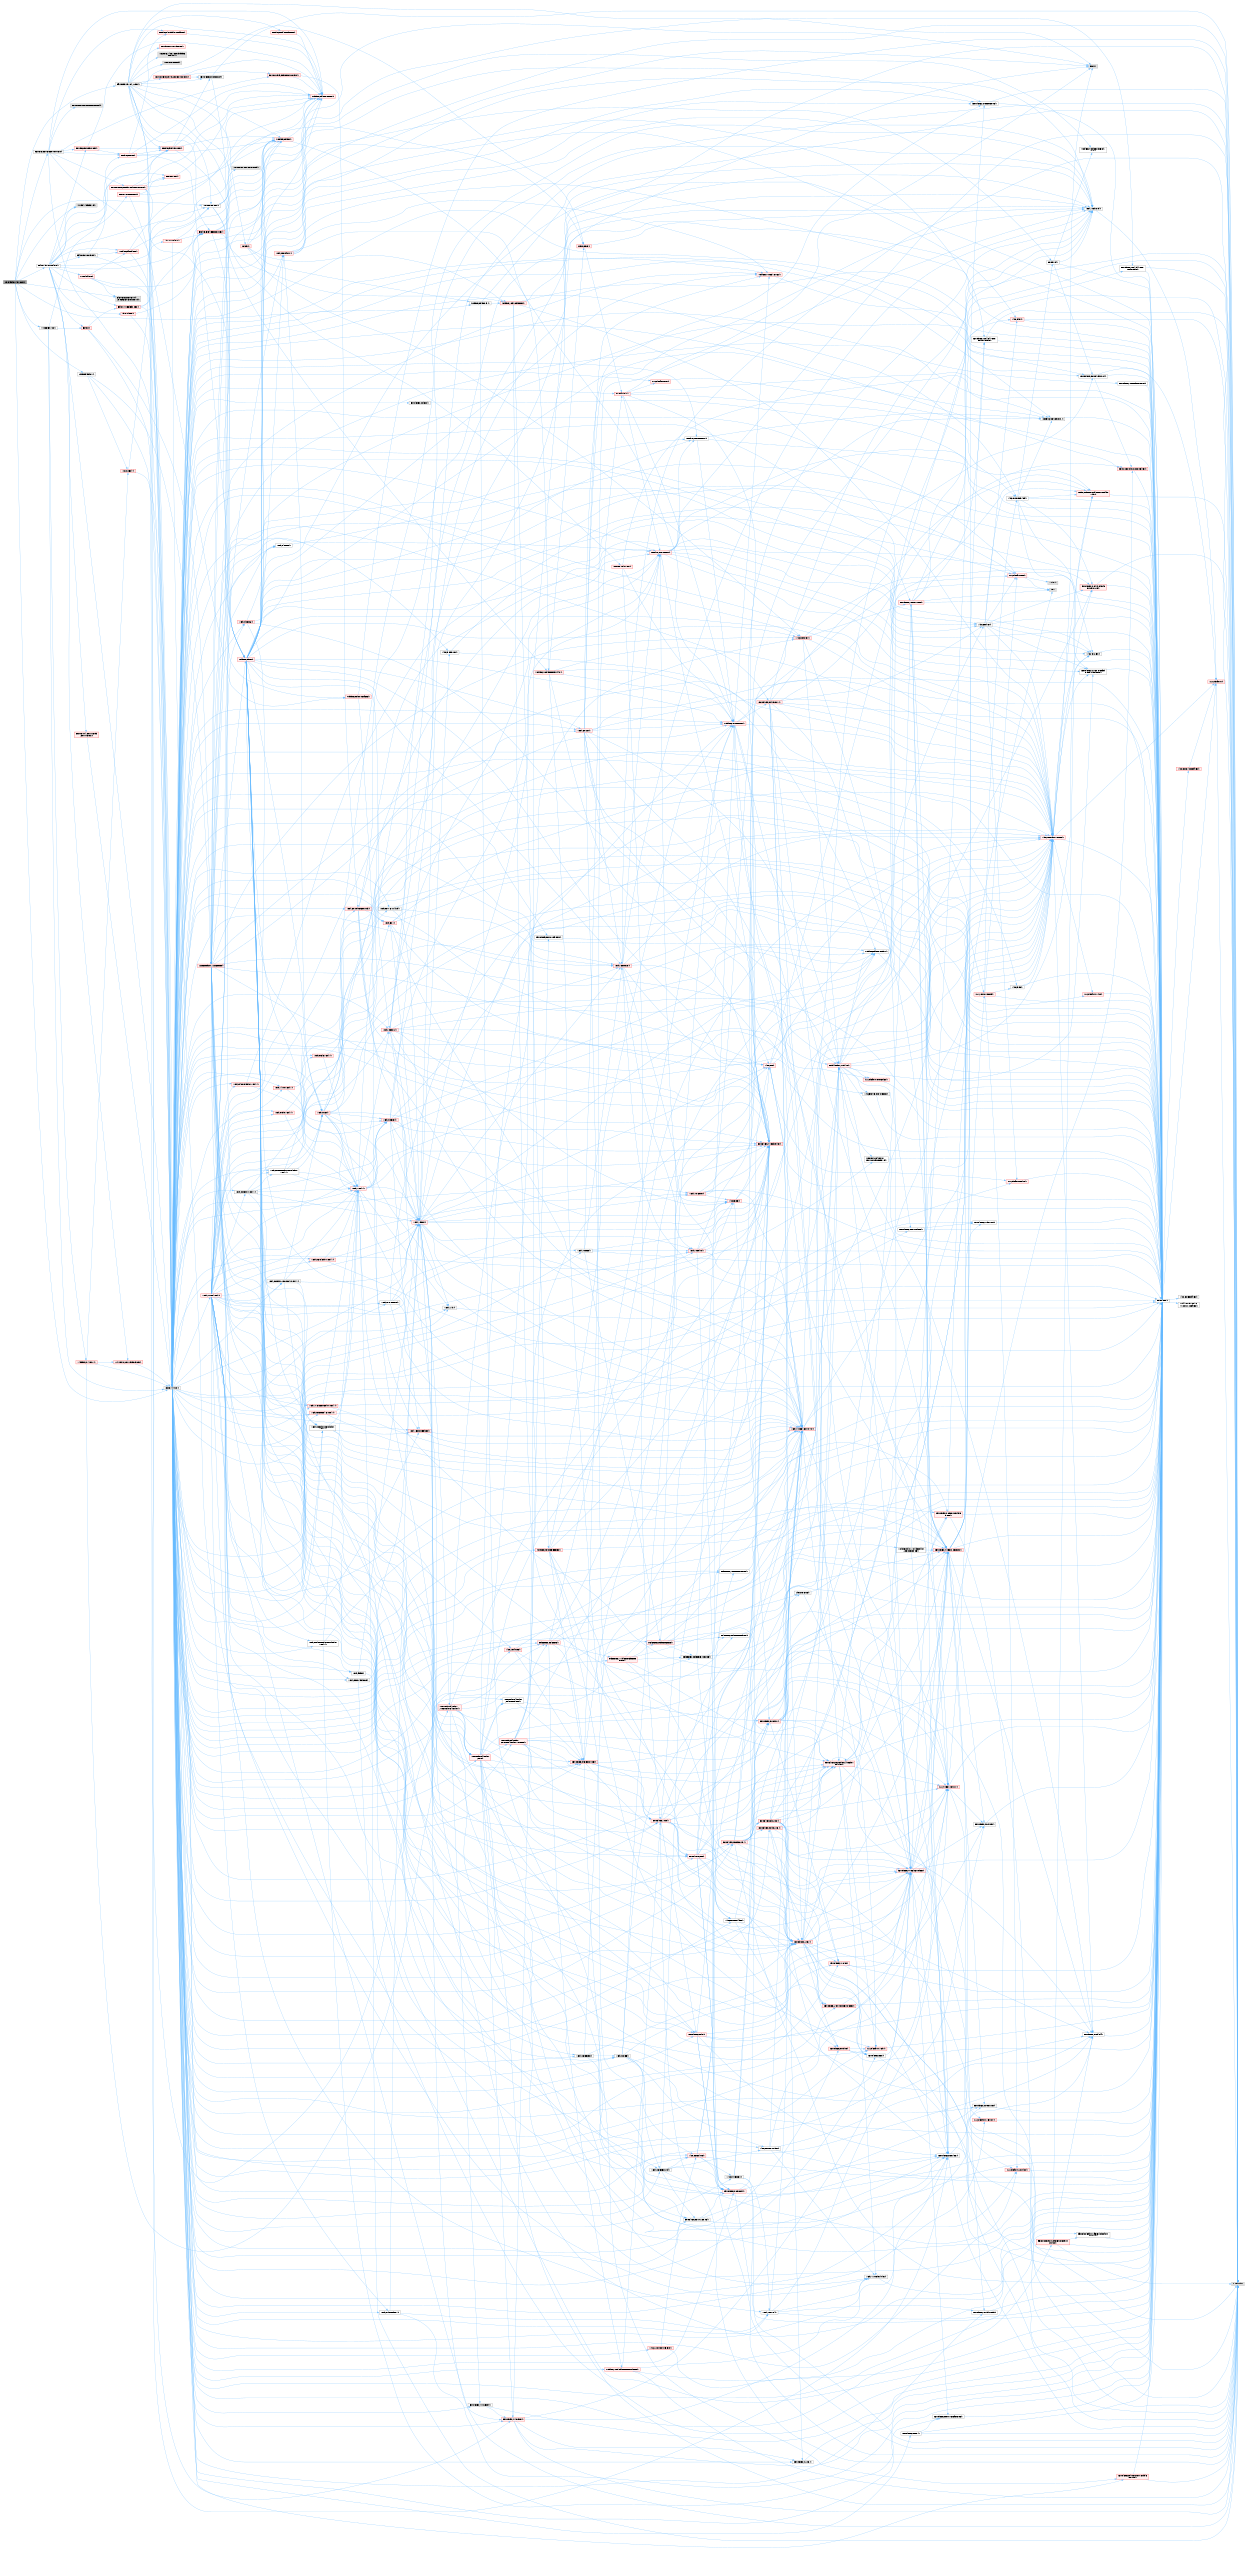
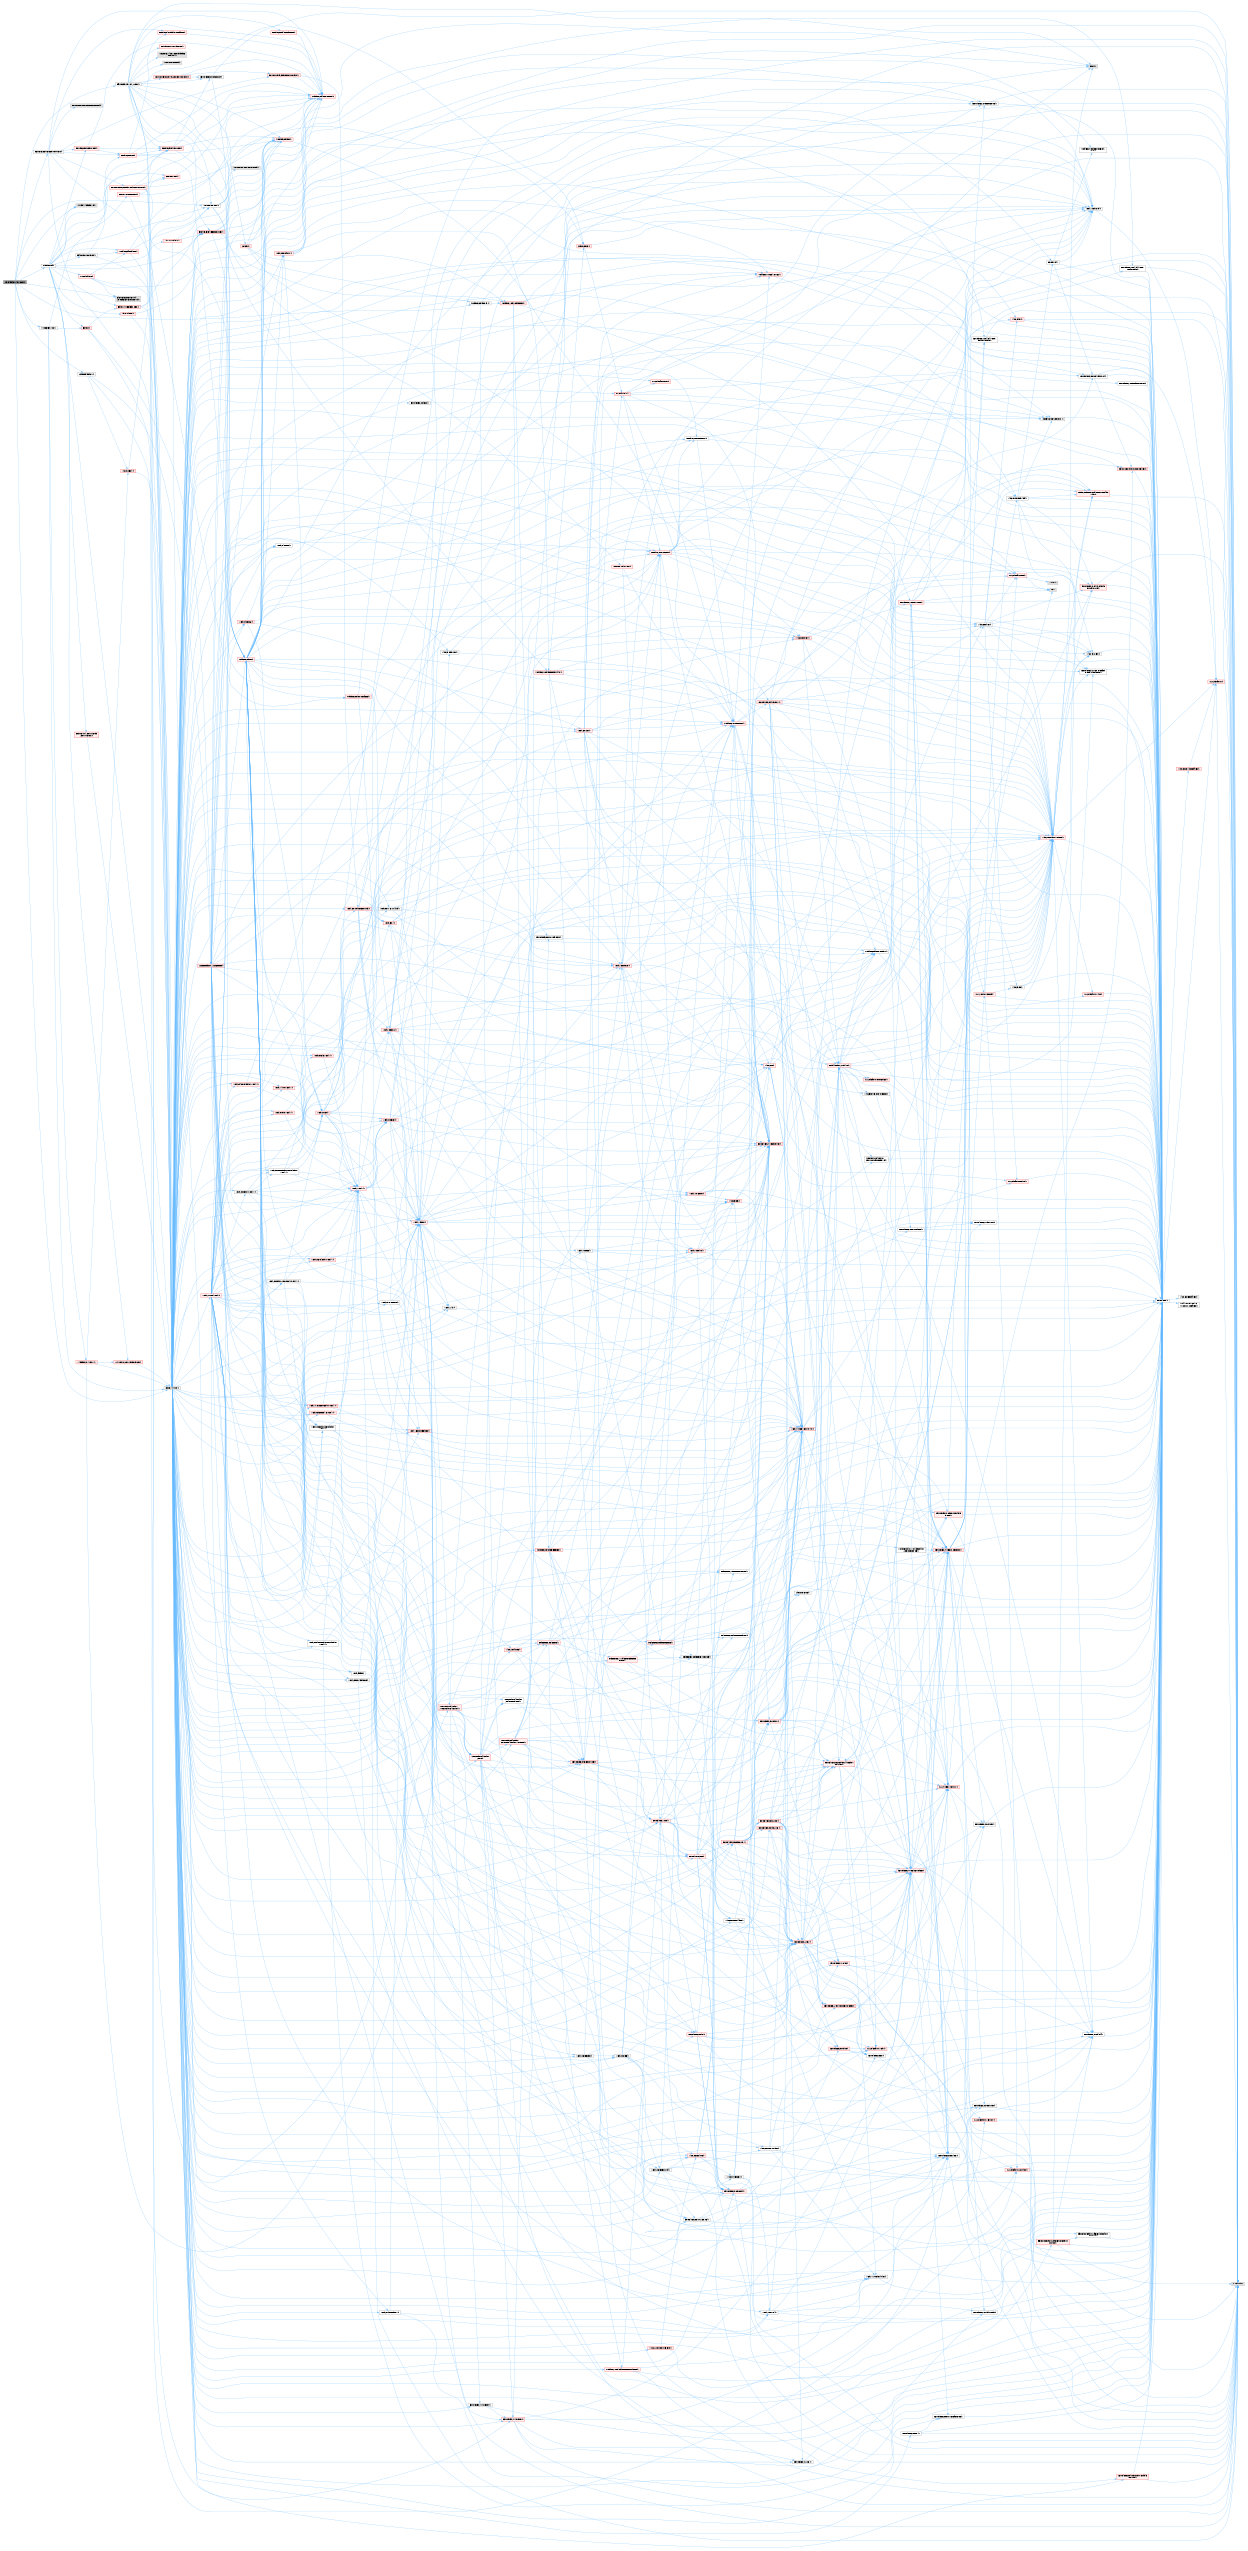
node "EditorViewportClient.h": label "EditorViewportClient.h" -> "SubclassOf.h"
